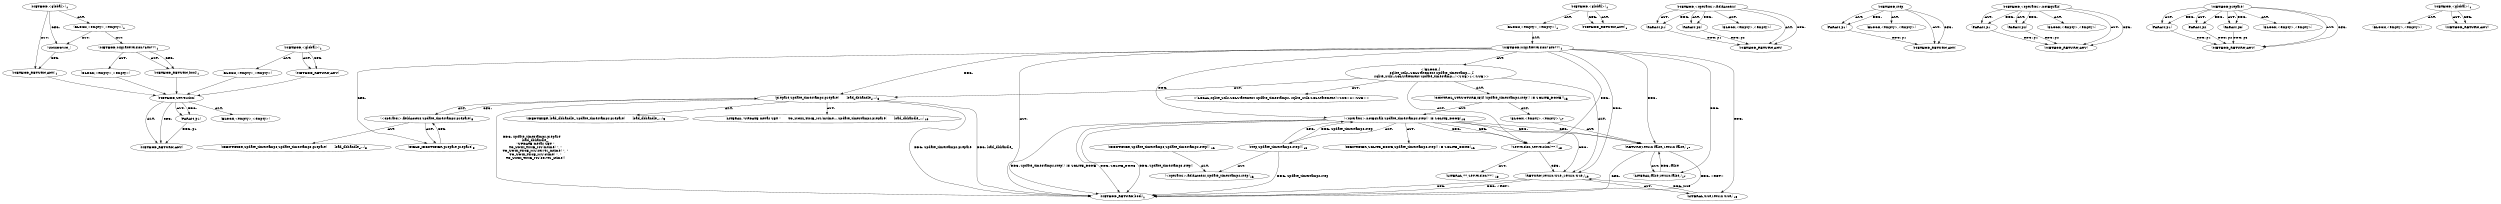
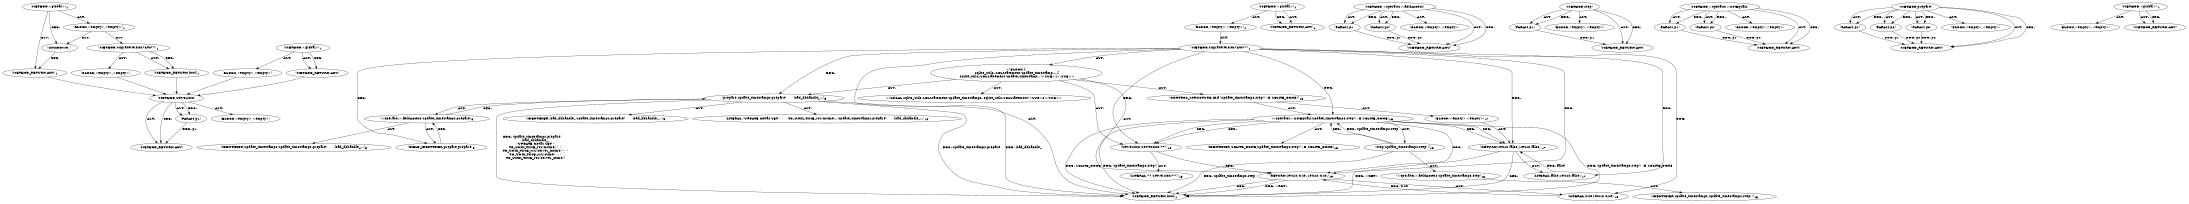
edge "(IDENTIFIER,update_timestamps,update_timestamps.step())" -> "(<operator>.fieldAccess,update_timestamps.step)": reversed
